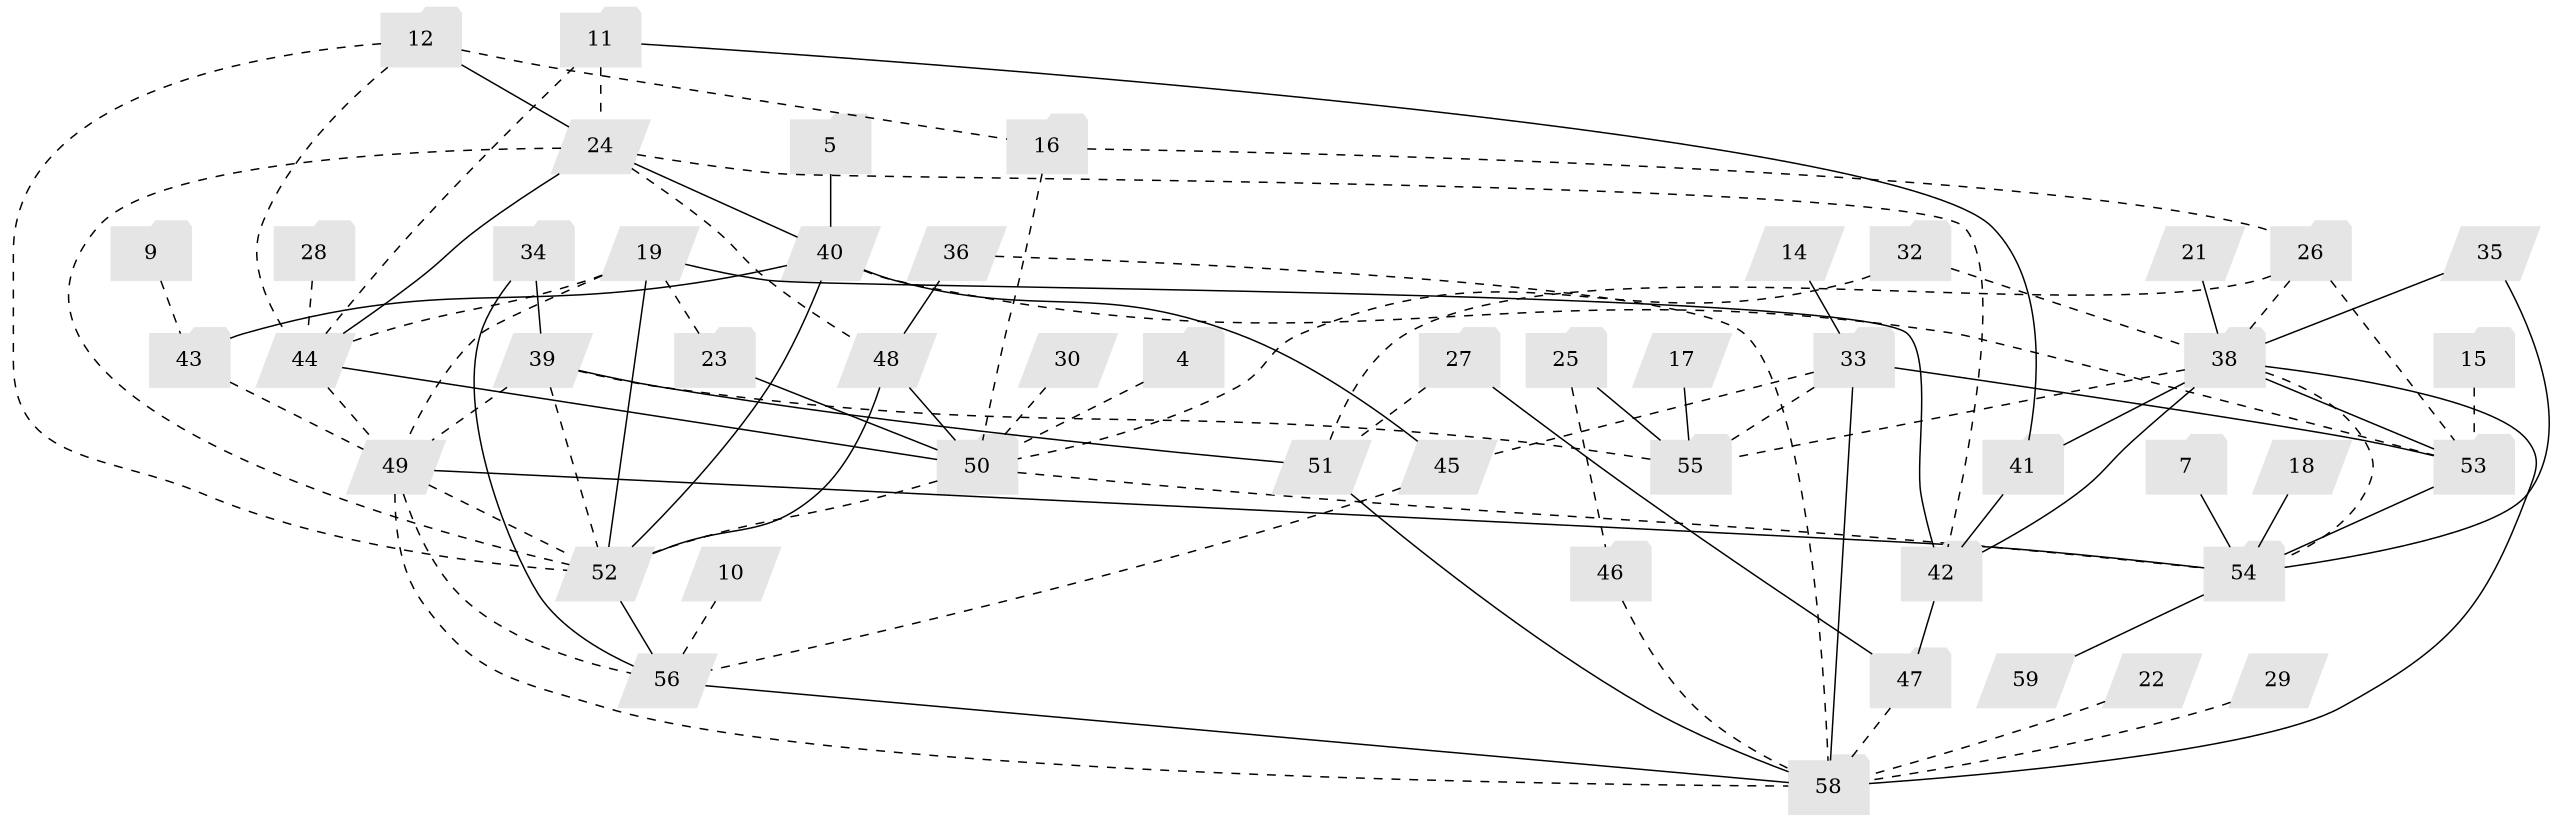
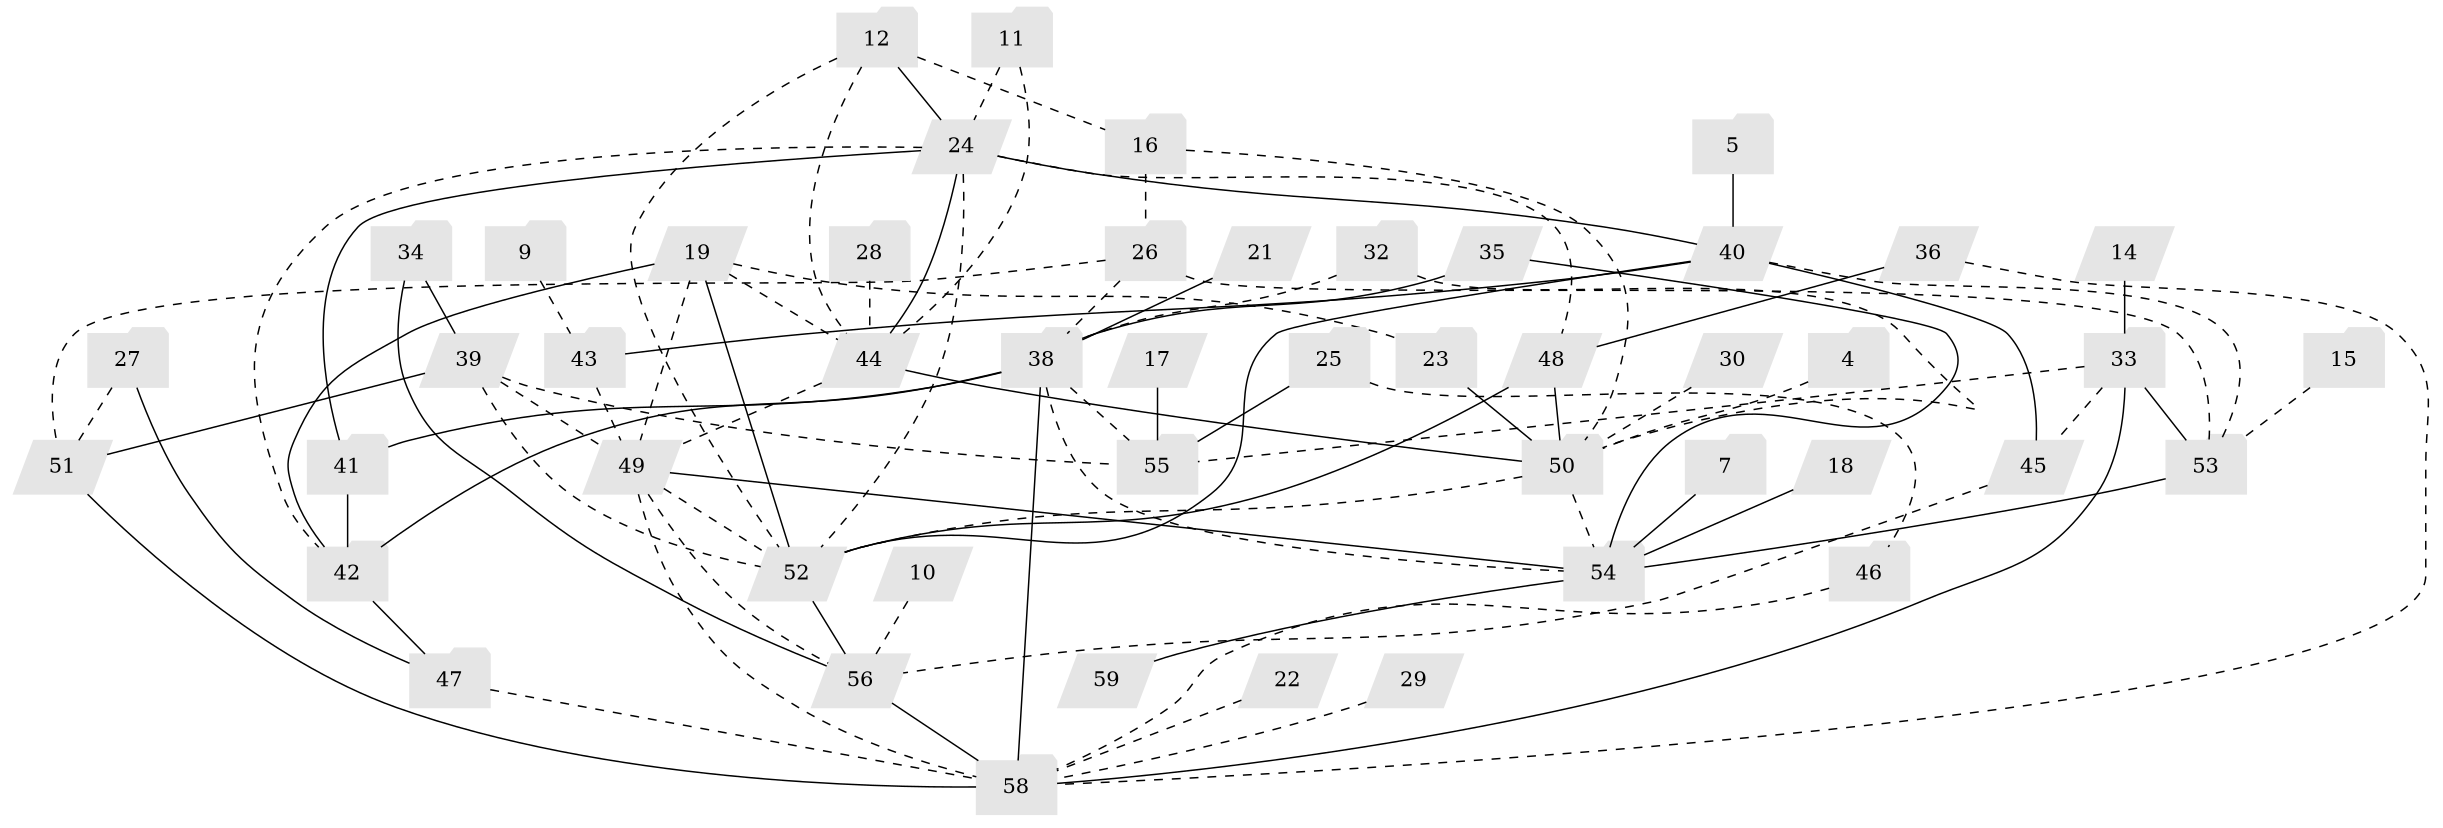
edge "11" -- "41": now "24" -- "41"
edge "38" -- "53": removed
